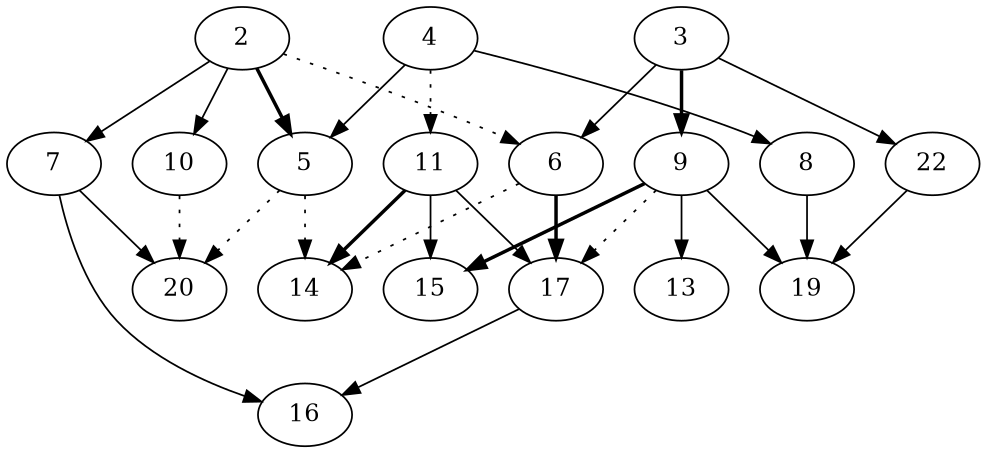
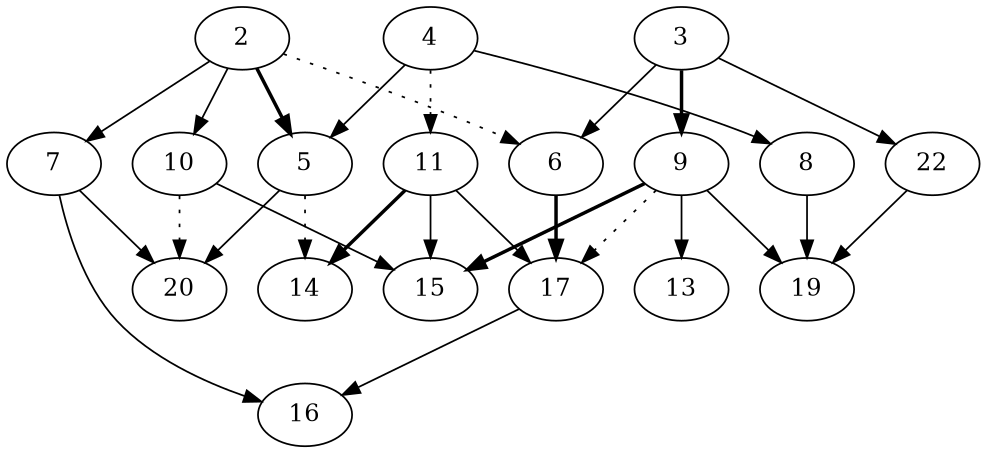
edge "5" -> "20": style dotted -> solid
edge "10" -> "15": added
edge "6" -> "14": removed
